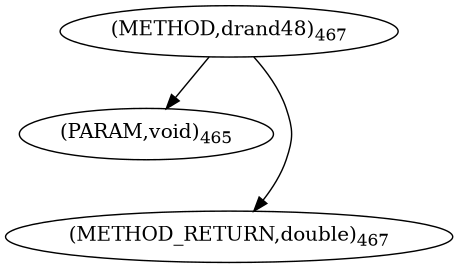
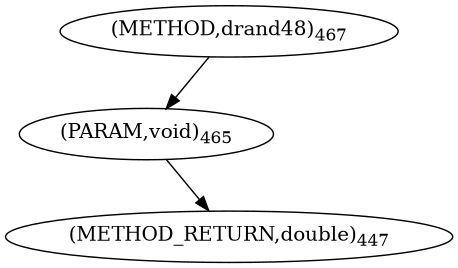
edge "(METHOD,drand48)" -> "(METHOD_RETURN,double)": now "(PARAM,void)" -> "(METHOD_RETURN,double)"
node "(METHOD_RETURN,double)": text "467" -> "447"
